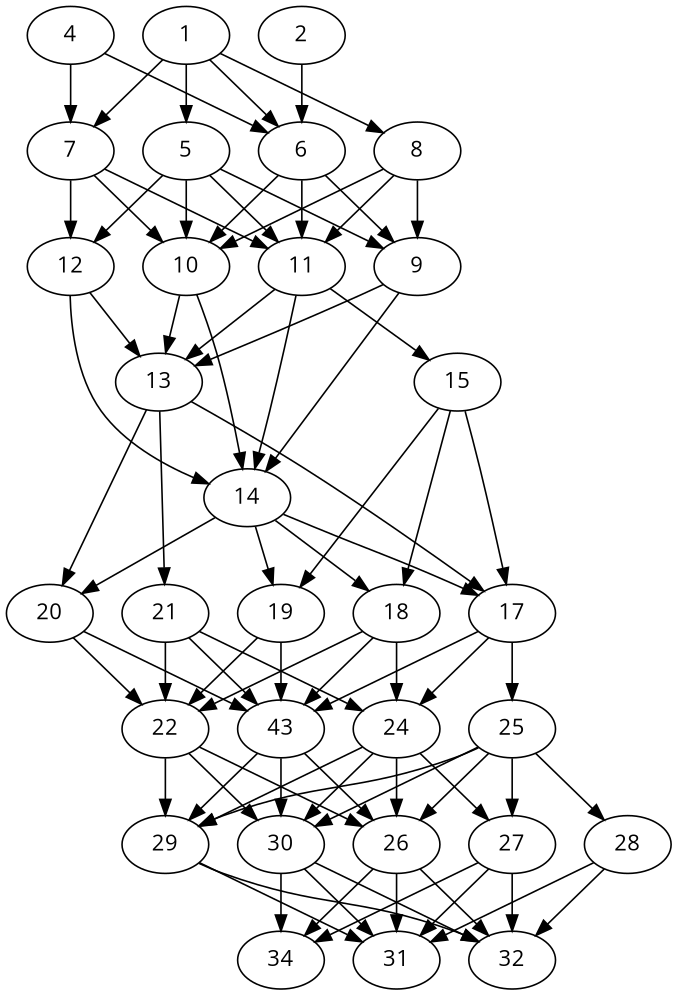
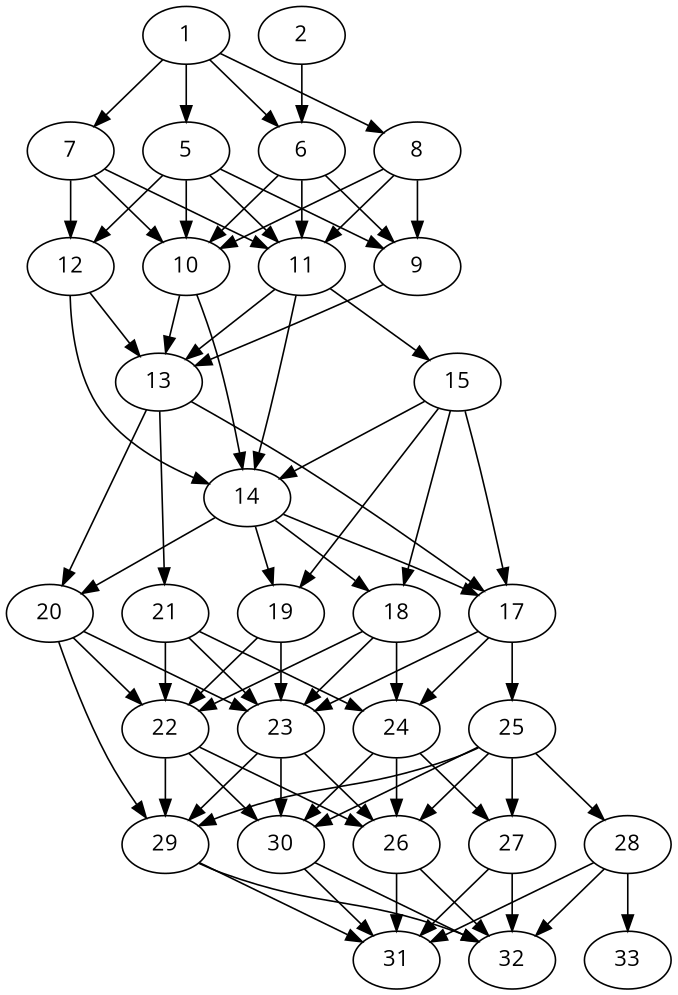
node "4": removed
edge "9" -> "14": now "15" -> "14"
node "43": label "43" -> "23"
edge "24" -> "29": now "20" -> "29"
node "34": removed
node "33": added
